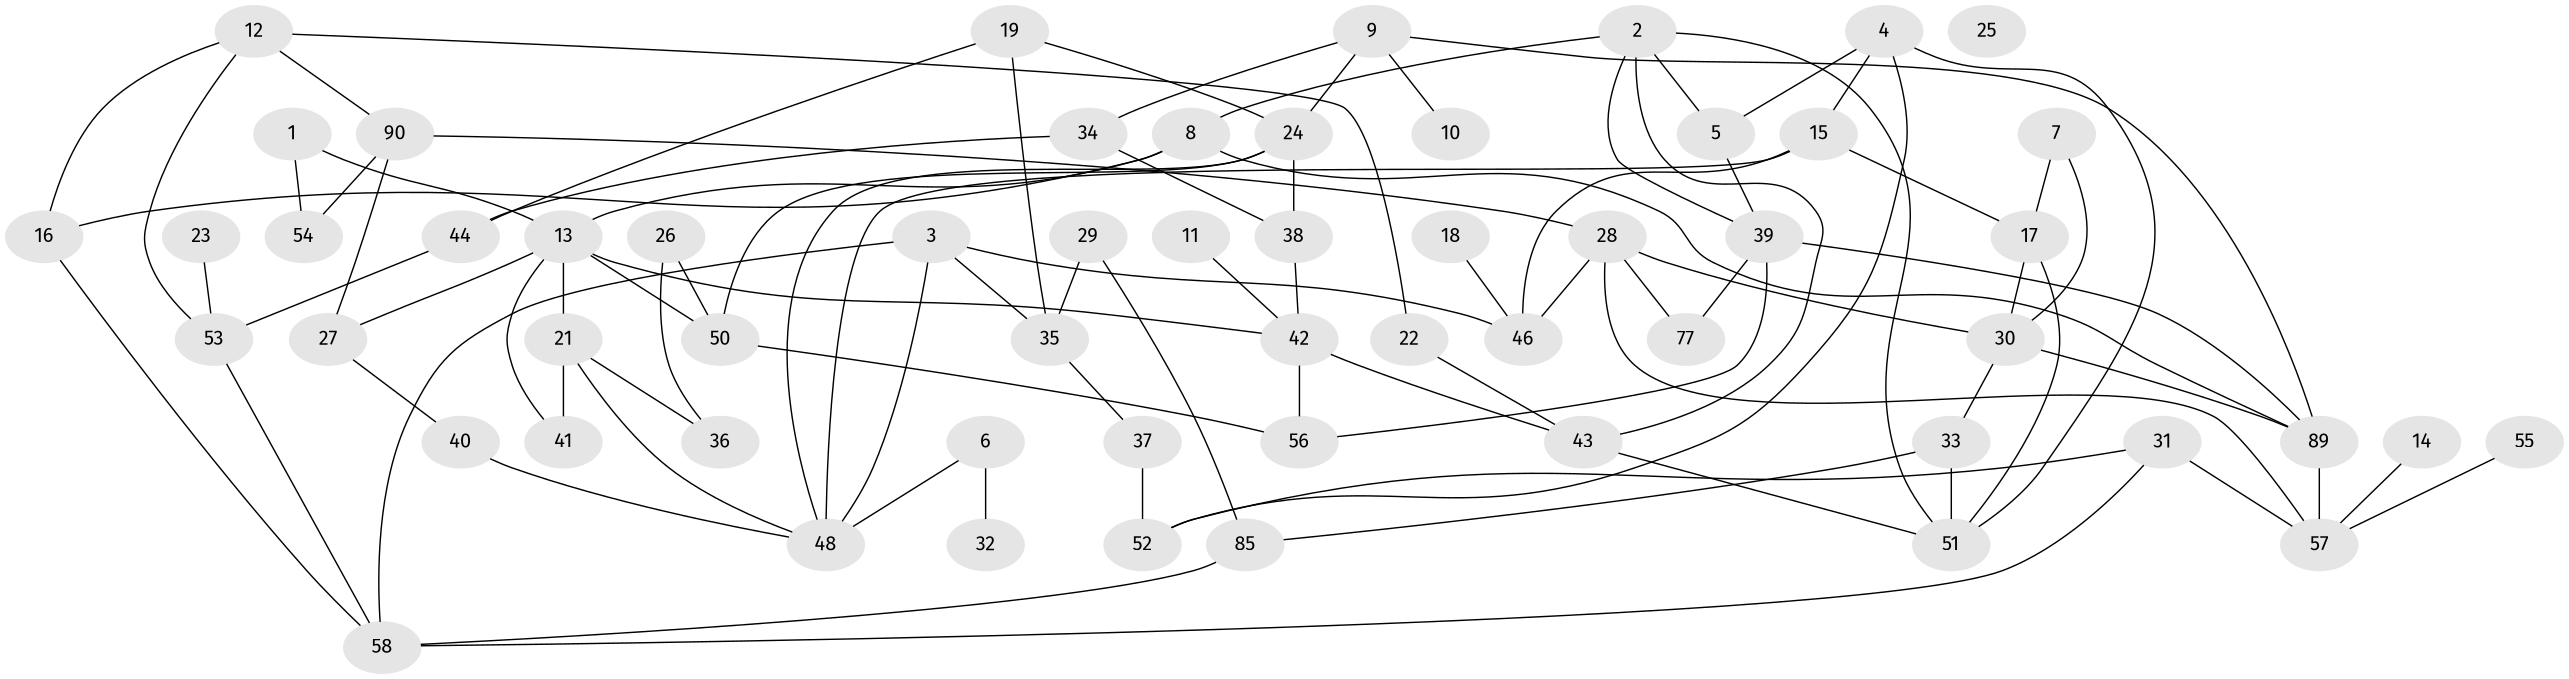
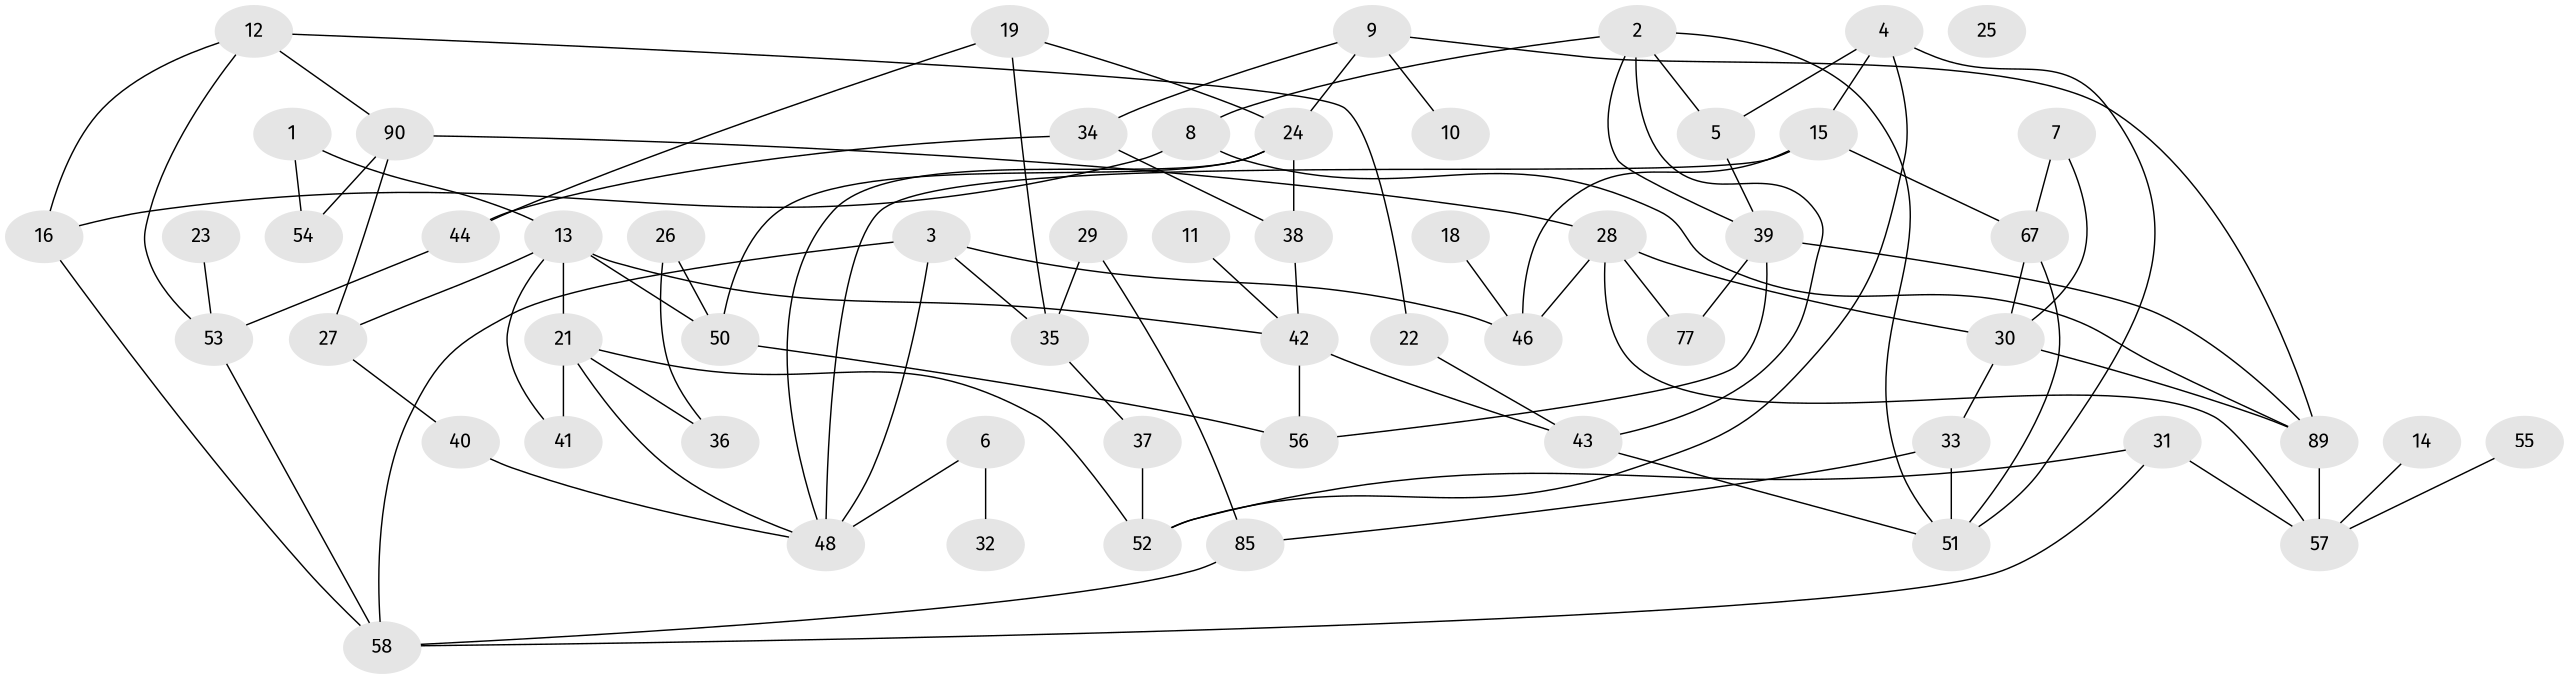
edge "8" -- "13": removed
node "17": label "17" -> "67"
edge "21" -- "52": added
